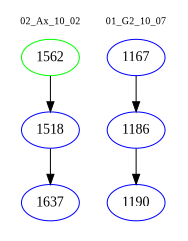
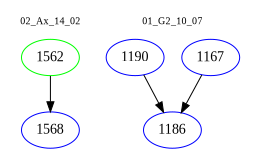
cluster "02_Ax_10_02": label "02_Ax_10_02" -> "02_Ax_14_02"
node "1518": label "1518" -> "1568"
edge "1186" -> "1190": reversed
node "1637": removed
